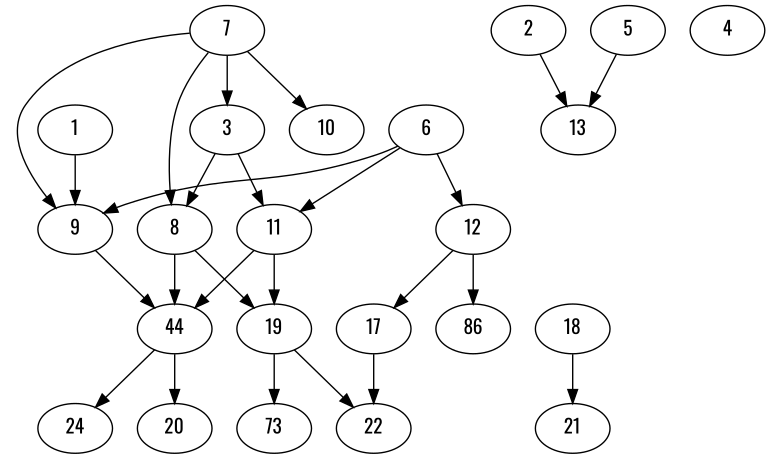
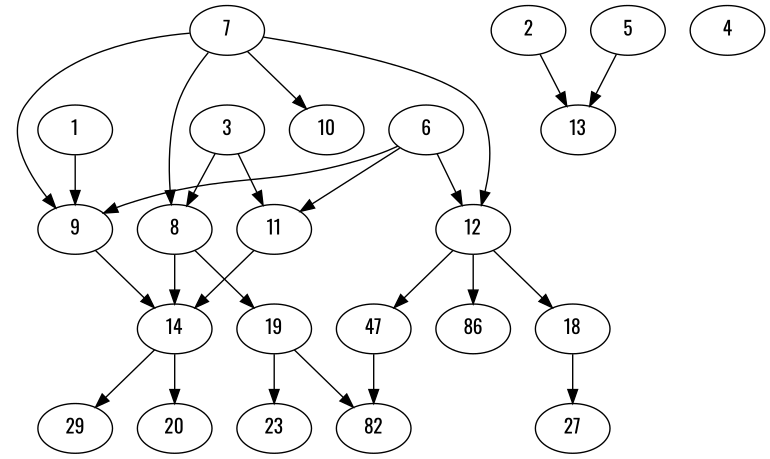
edge "7" -> "3": now "7" -> "12"
edge "11" -> "19": removed
edge "12" -> "18": added
node "44": label "44" -> "14"
node "17": label "17" -> "47"
node "24": label "24" -> "29"
node "73": label "73" -> "23"
node "22": label "22" -> "82"
node "21": label "21" -> "27"
